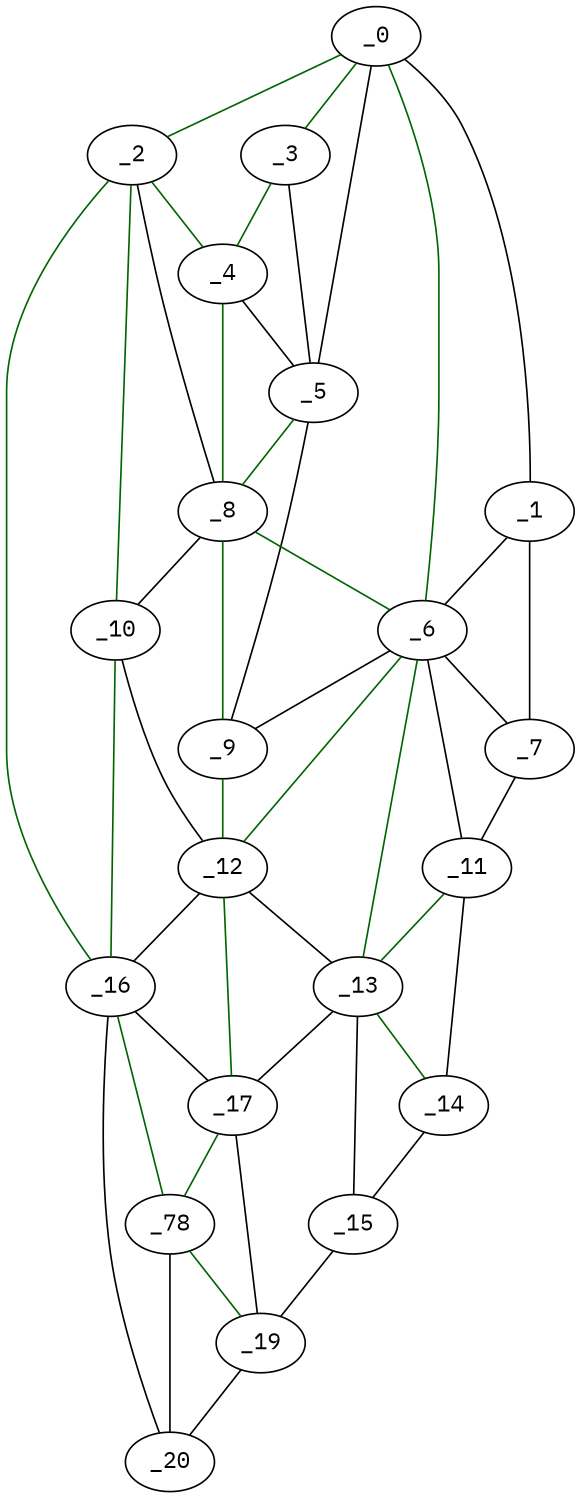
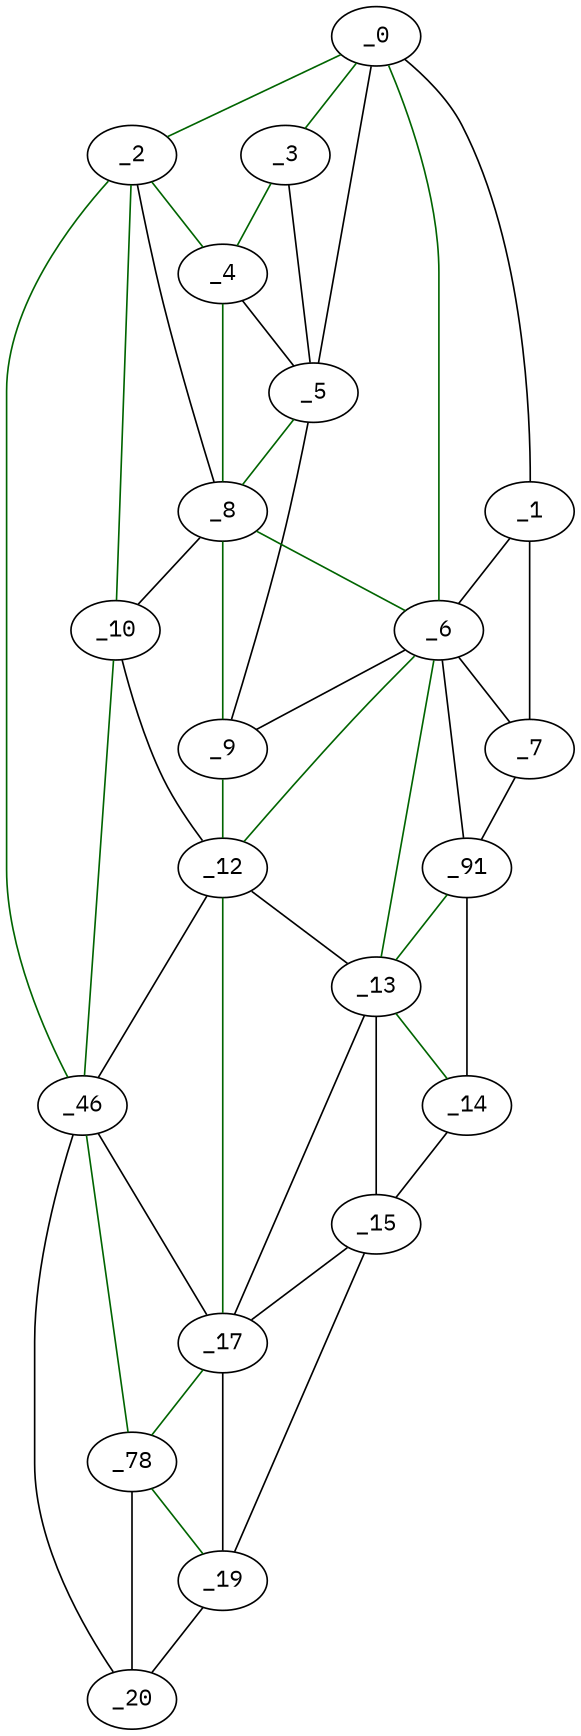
node "_11": label "_11" -> "_91"
node "_16": label "_16" -> "_46"
edge "_15" -- "_17": added
